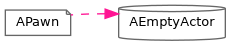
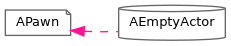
edge "APawn" -> "AEmptyActor": reversed
